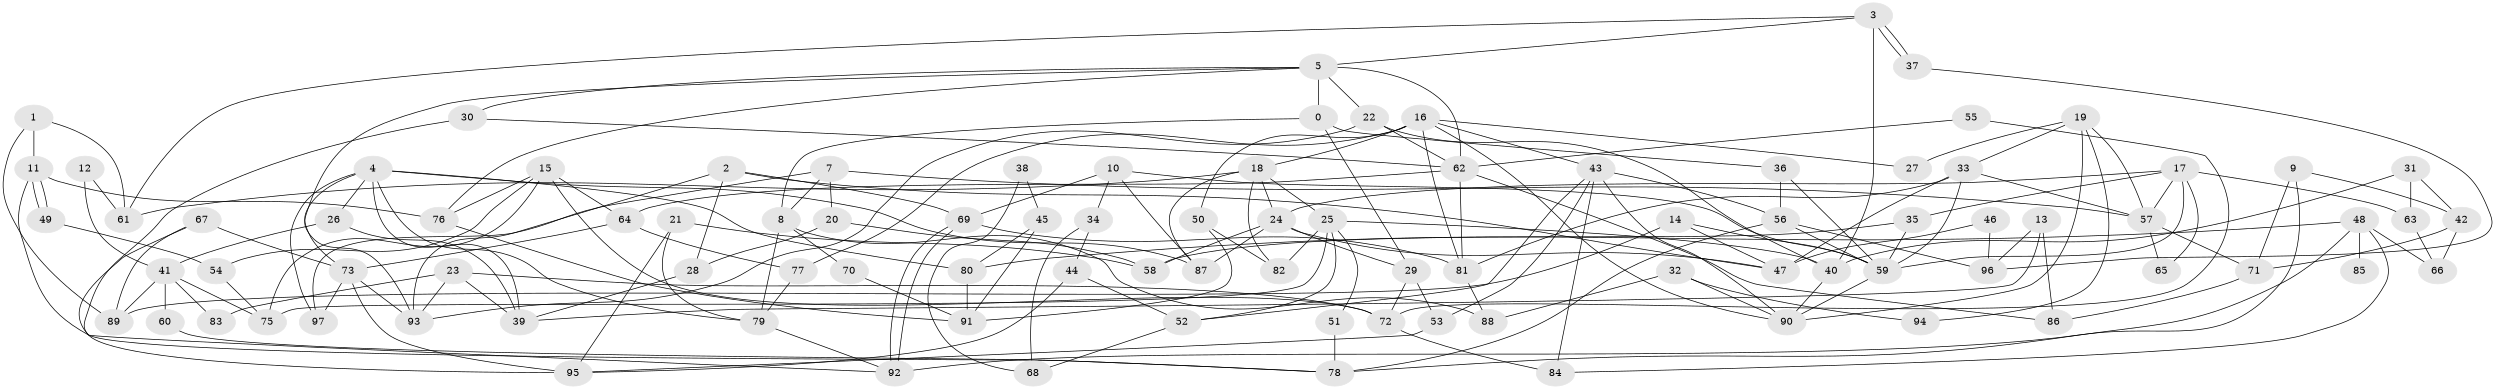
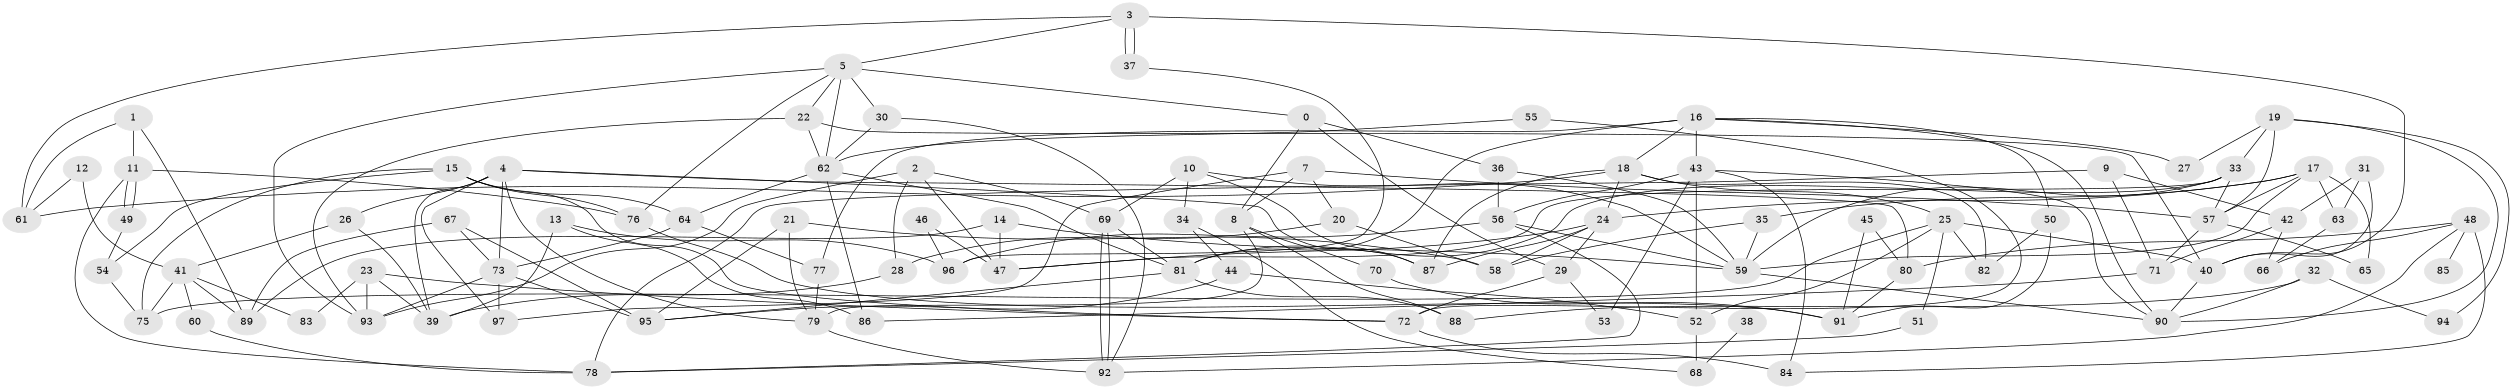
edge "38" -- "45": removed
edge "53" -- "95": now "81" -- "95"
